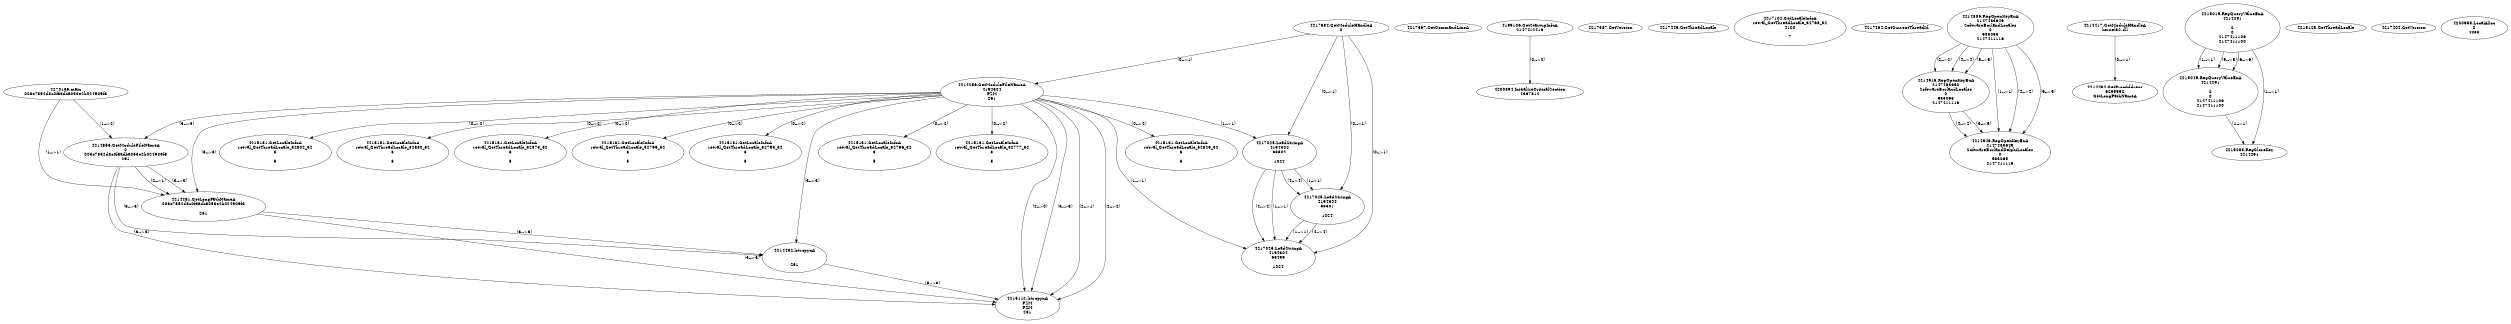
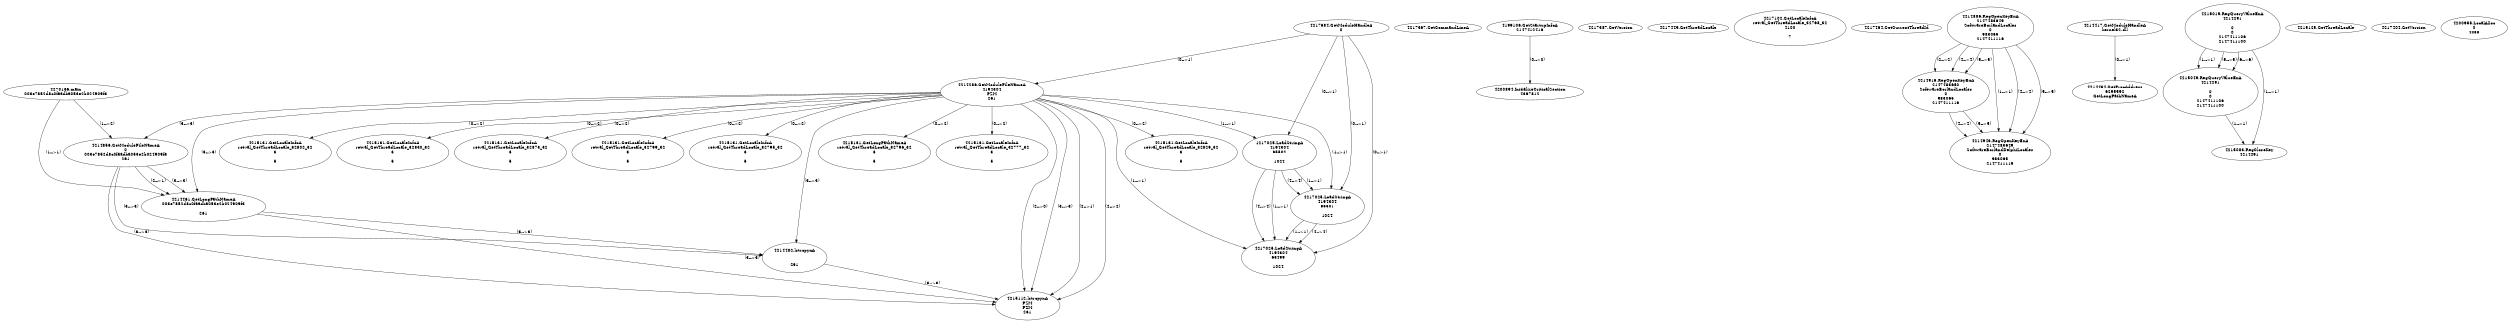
edge "4214286.GetModuleFileNameA 4194304 PZM 261" -> "4217025.LoadStringA 4194304 65501 1024": added, label "(1-->1)"
node "4215131.GetLocaleInfoA retval_GetThreadLocale_32796_32 3 5": label "4215131.GetLocaleInfoA retval_GetThreadLocale_32796_32 3 5" -> "4215131.GetLongPathNameA retval_GetThreadLocale_32796_32 3 5"
node "4217025.LoadStringA 4194304 65502 1024": label "4217025.LoadStringA 4194304 65502 1024" -> "1217025.LoadStringA 4194304 65502 1024"
